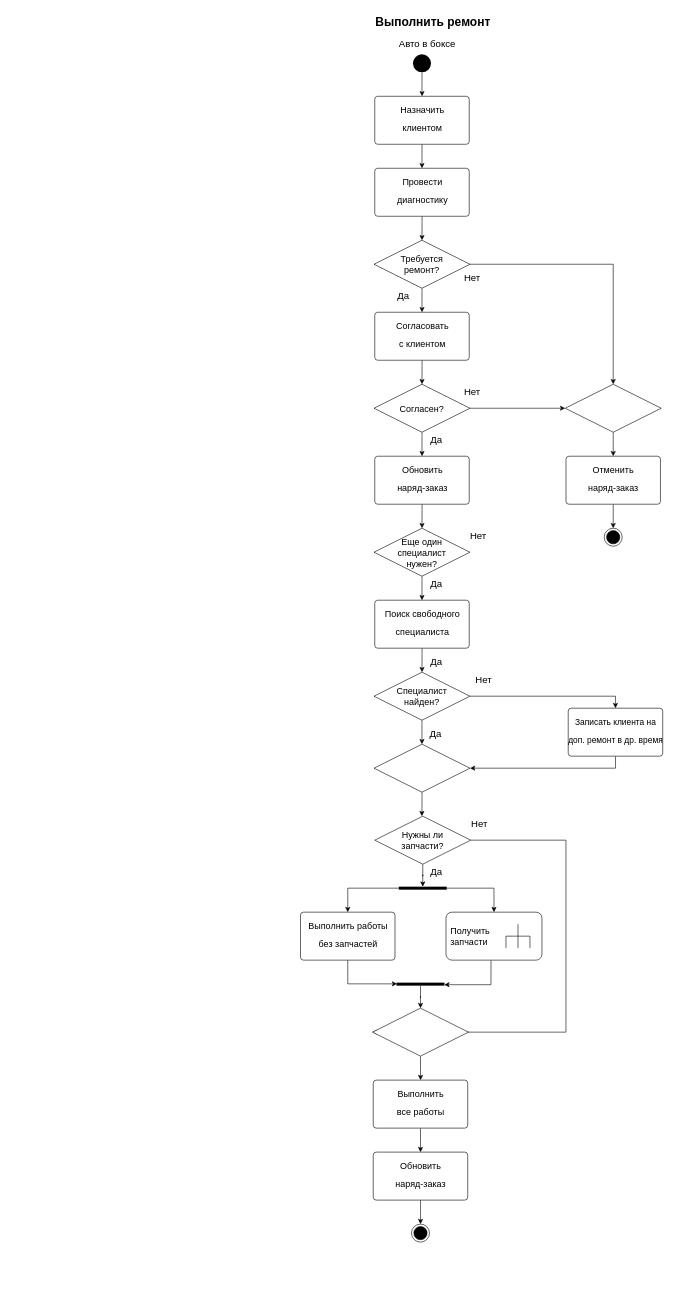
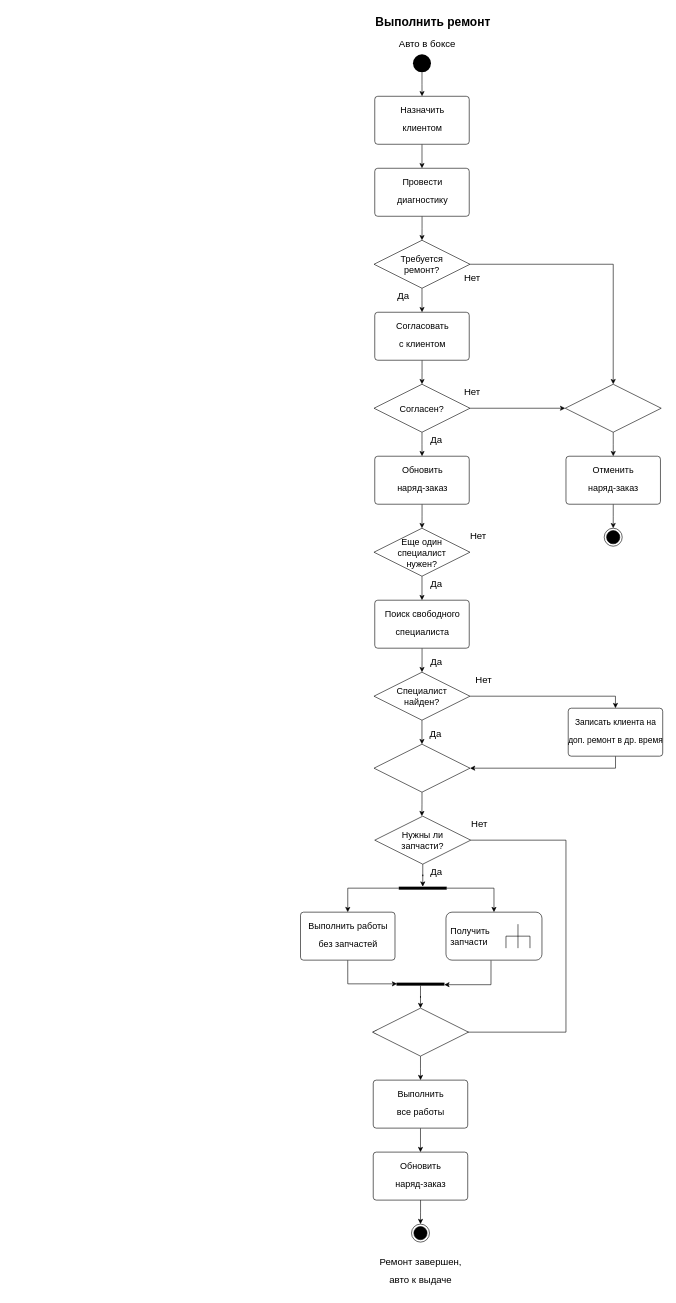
node "Ремонт завершен, авто к выдаче": added
